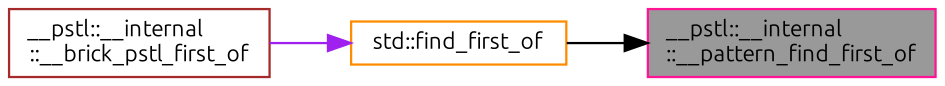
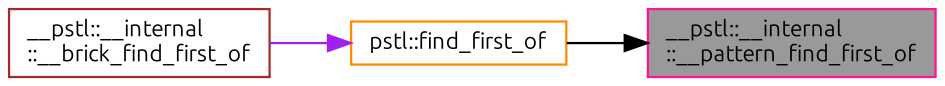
node "__pstl::__internal ::__brick_pstl_first_of": label "__pstl::__internal ::__brick_pstl_first_of" -> "__pstl::__internal ::__brick_find_first_of"
node "std::find_first_of": label "std::find_first_of" -> "pstl::find_first_of"
